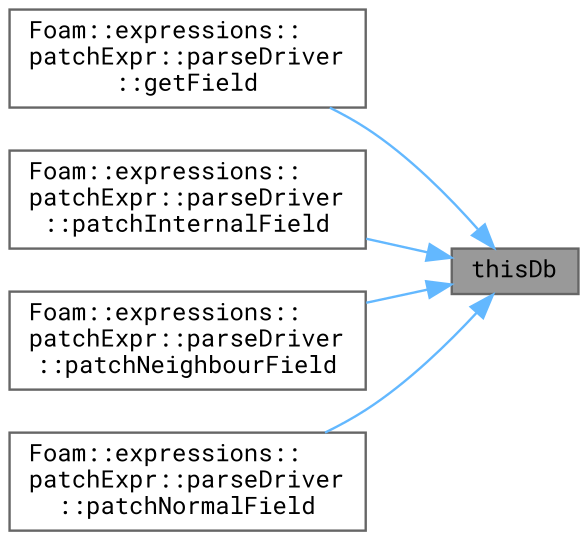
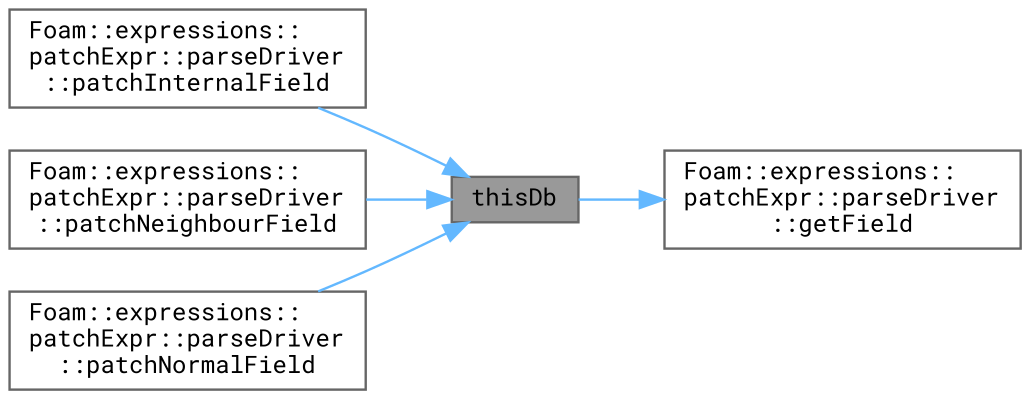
edge "Foam::expressions:: patchExpr::parseDriver ::getField" -> "thisDb": reversed
